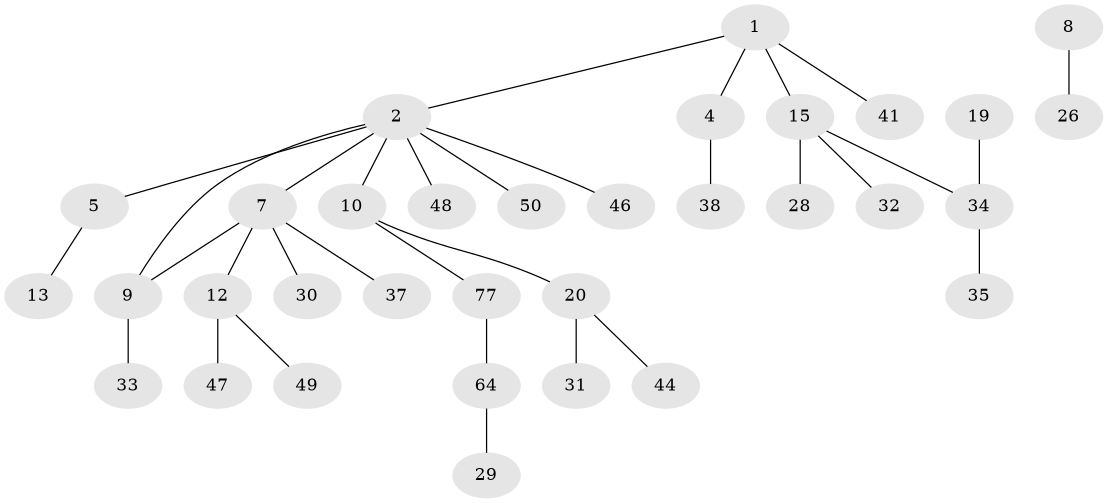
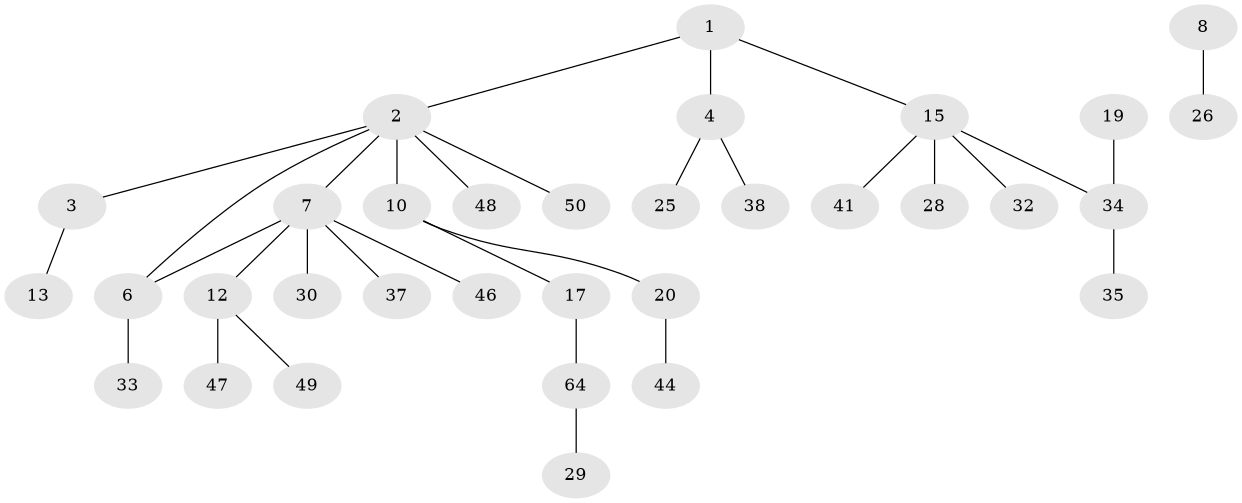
edge "1" -- "41": now "15" -- "41"
edge "2" -- "46": now "7" -- "46"
node "5": label "5" -> "3"
node "25": added
node "9": label "9" -> "6"
node "77": label "77" -> "17"
node "31": removed
